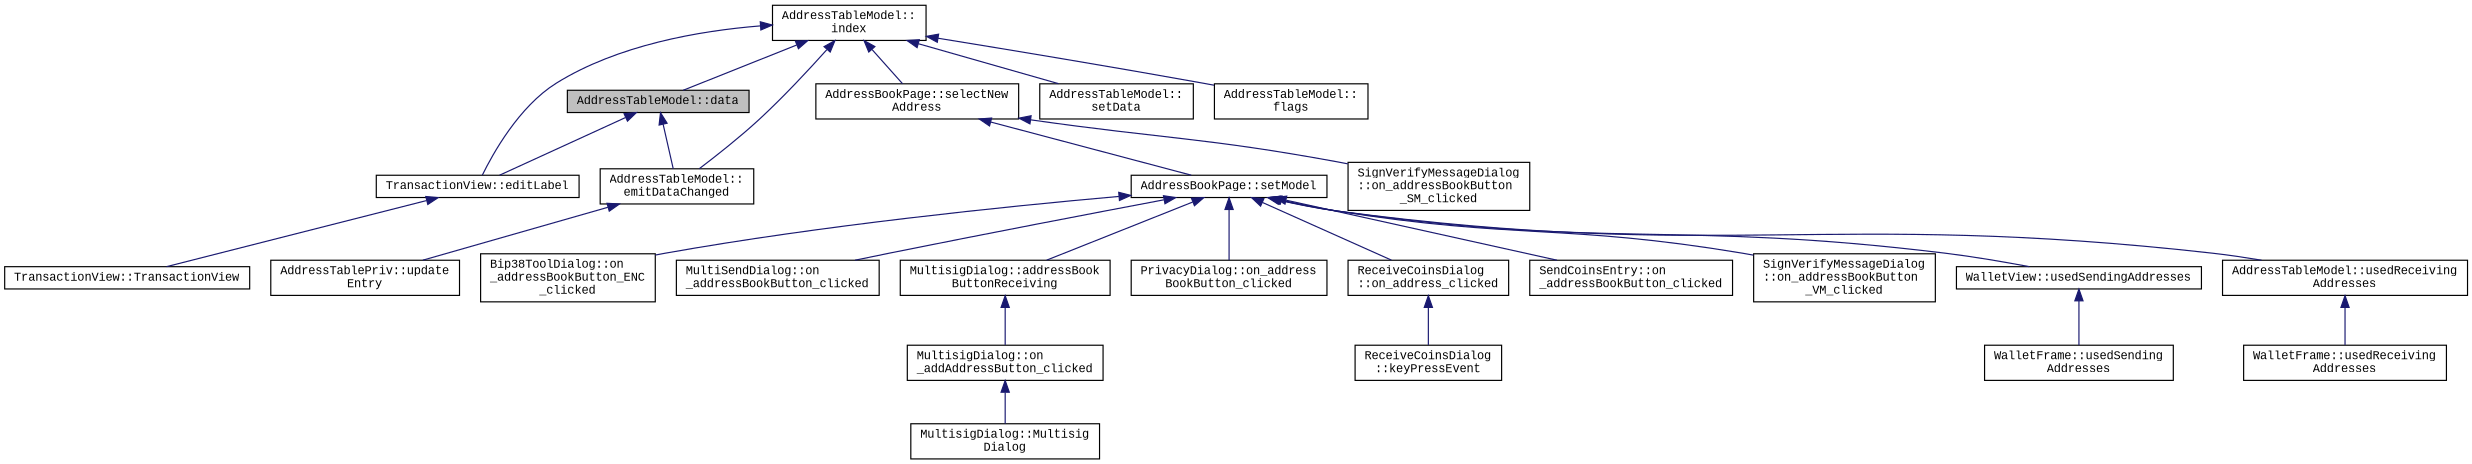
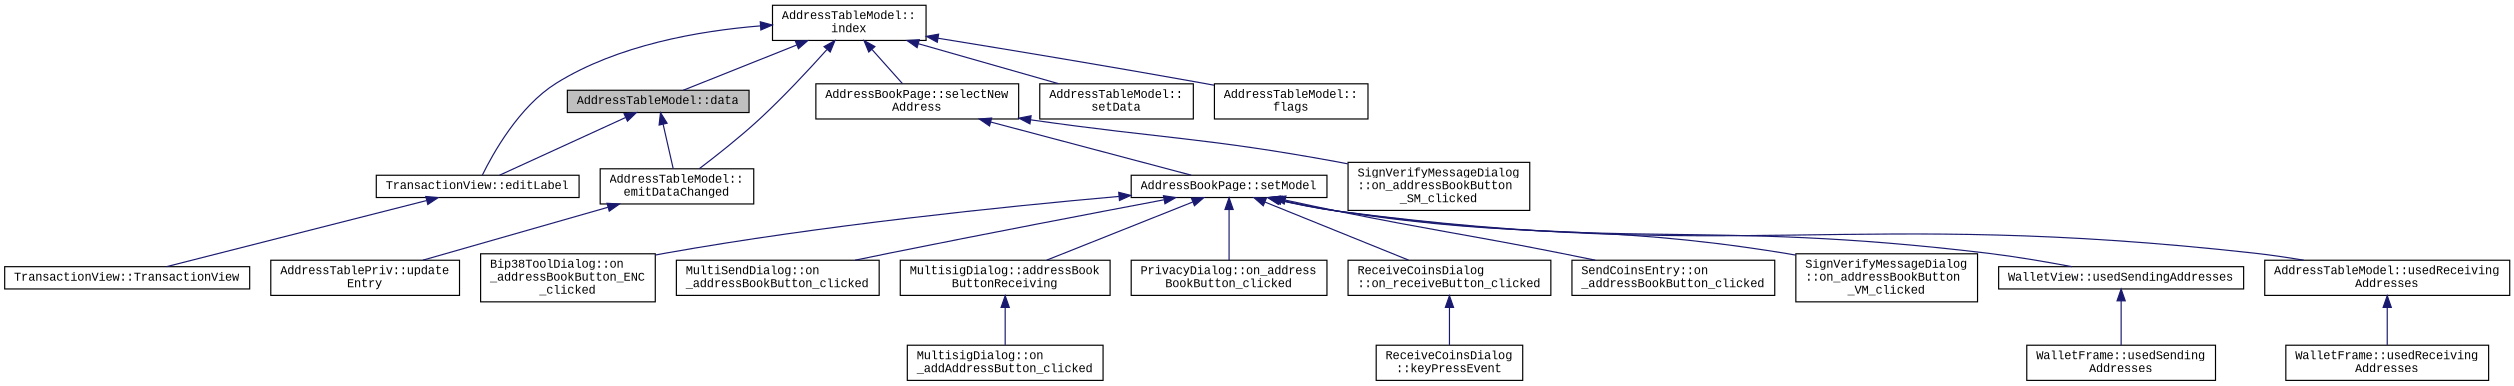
node "ReceiveCoinsDialog ::on_address_clicked": label "ReceiveCoinsDialog ::on_address_clicked" -> "ReceiveCoinsDialog ::on_receiveButton_clicked"
node "MultisigDialog::Multisig Dialog": removed
